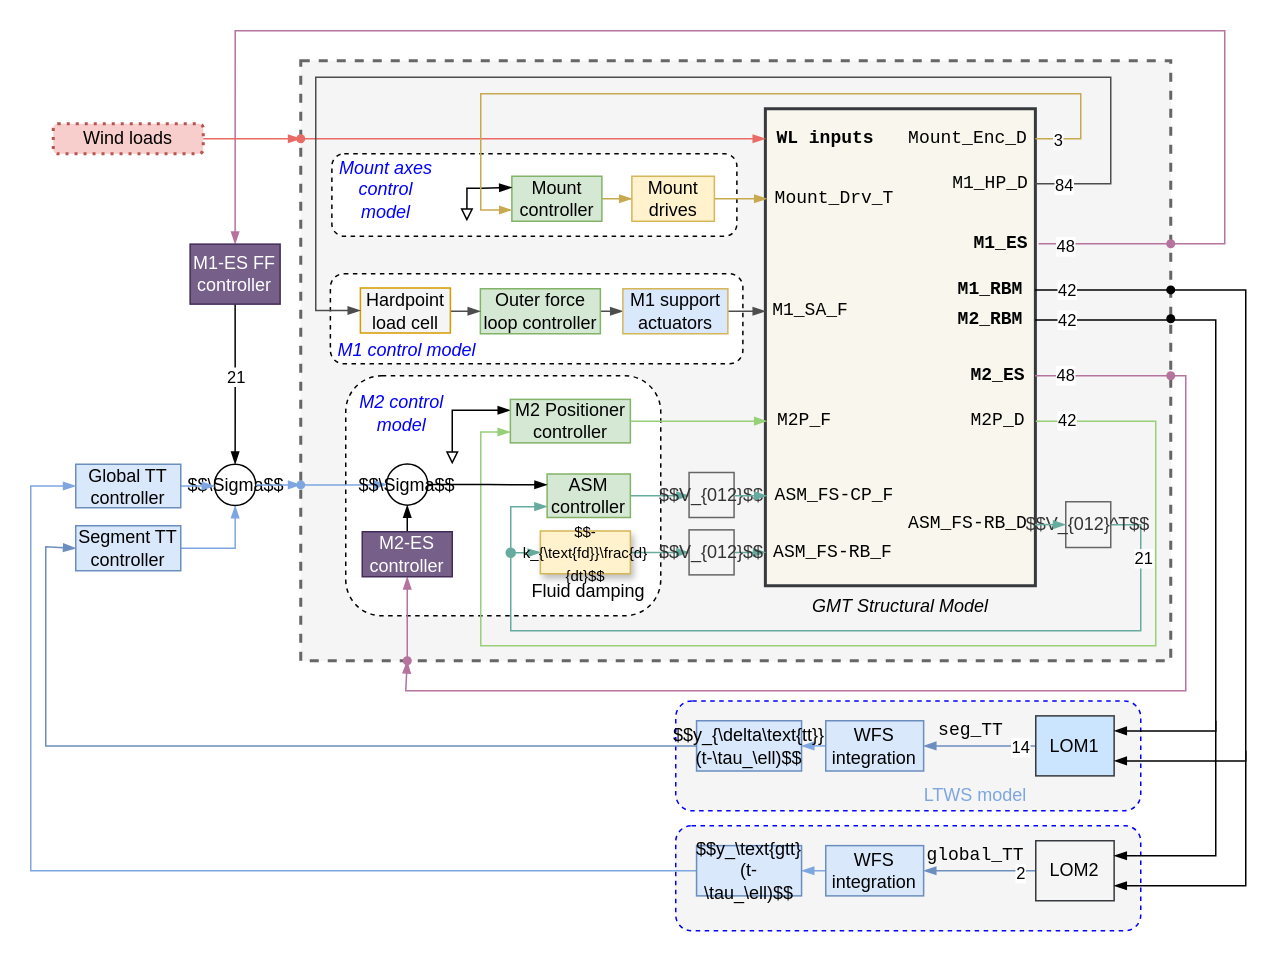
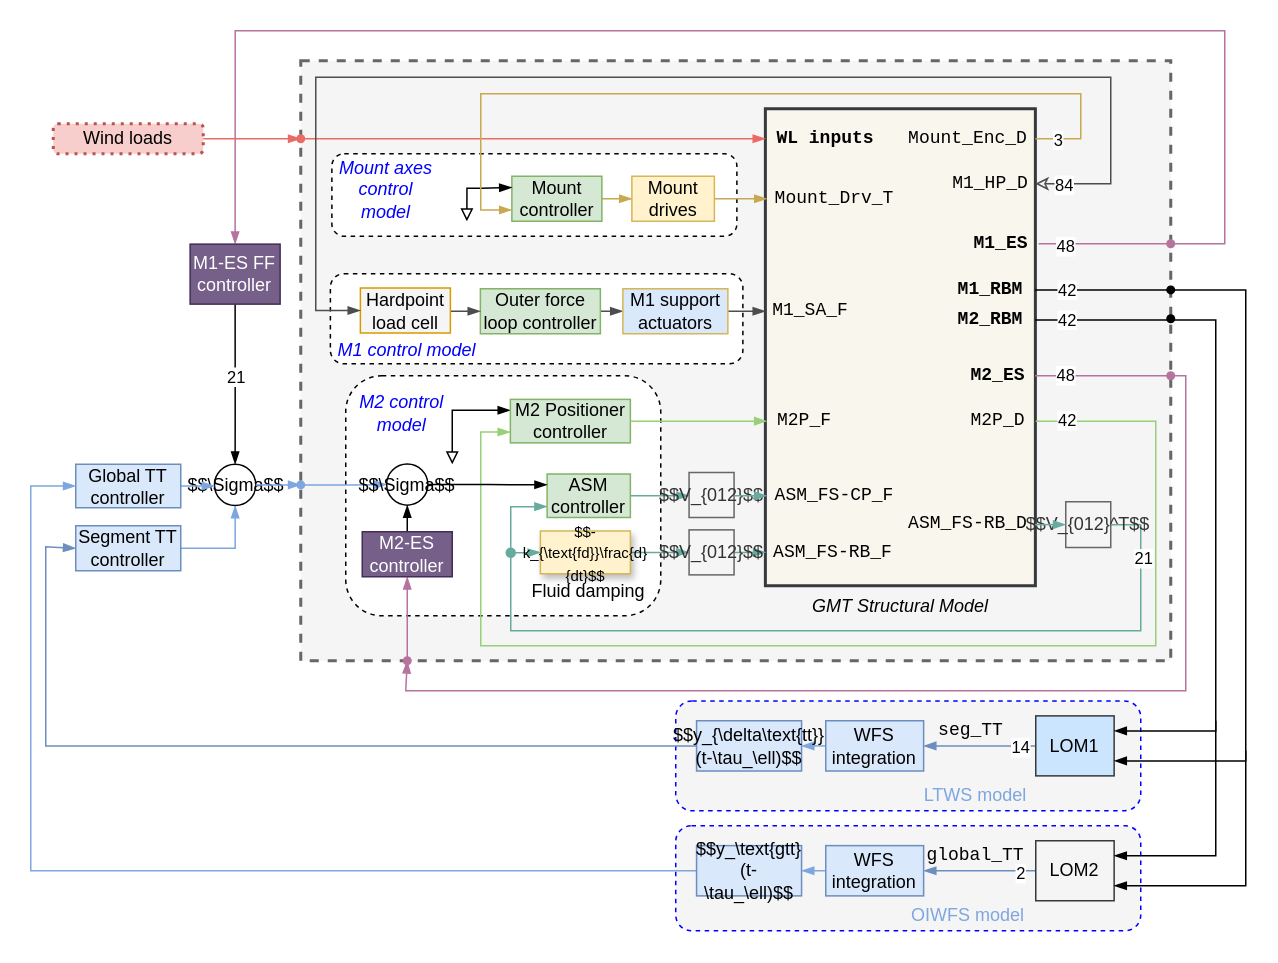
edge "M1_HP_D" -> "Hardpoint load cell": arrowhead none -> classic
node "OIWFS model": added
